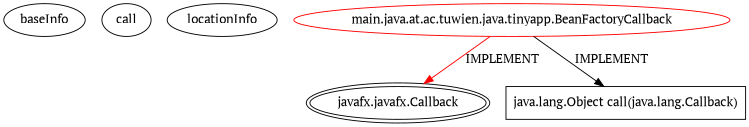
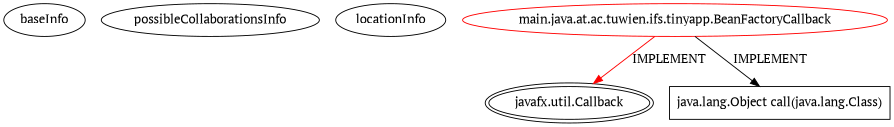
node "call": label "call" -> "possibleCollaborationsInfo"
node "main.java.at.ac.tuwien.java.tinyapp.BeanFactoryCallback": label "main.java.at.ac.tuwien.java.tinyapp.BeanFactoryCallback" -> "main.java.at.ac.tuwien.ifs.tinyapp.BeanFactoryCallback"
node "javafx.javafx.Callback": label "javafx.javafx.Callback" -> "javafx.util.Callback"
node "java.lang.Object call(java.lang.Callback)": label "java.lang.Object call(java.lang.Callback)" -> "java.lang.Object call(java.lang.Class)"
